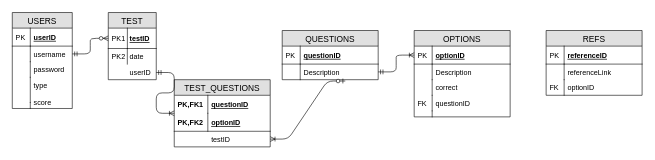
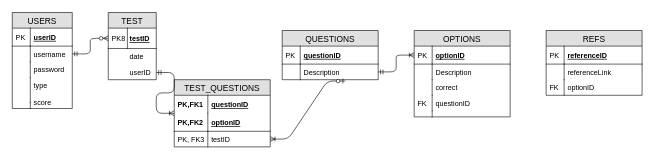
node "PK1": label "PK1" -> "PK8"
node "PK2": removed
node "PK, FK3": added
